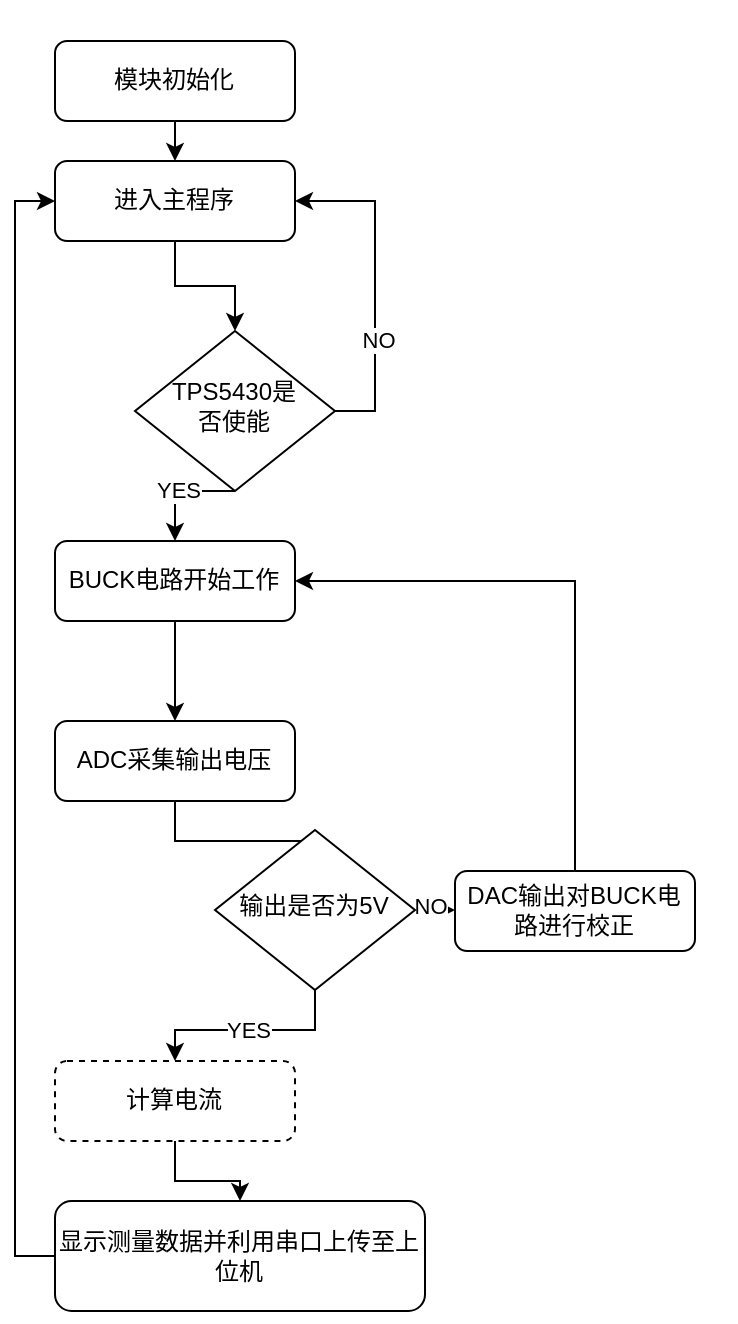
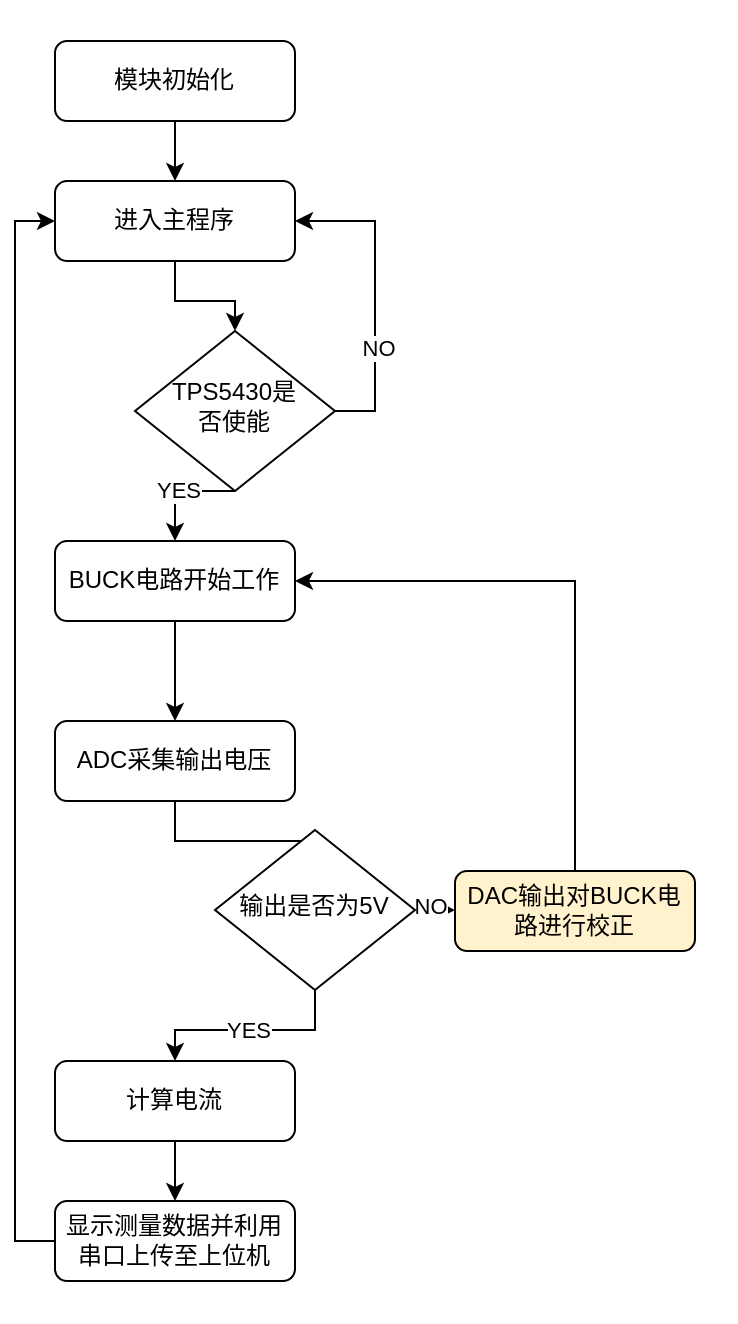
node "进入主程序": moved (175, 201) -> (175, 221)
node "DAC输出对BUCK电路进行校正": fillcolor #ffffff -> #fff2cc
node "计算电流": style dashed -> solid
node "显示测量数据并利用串口上传至上位机": size 370x110 -> 240x80
